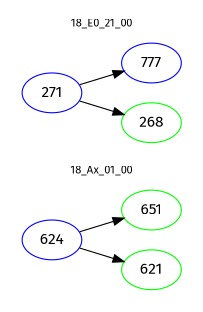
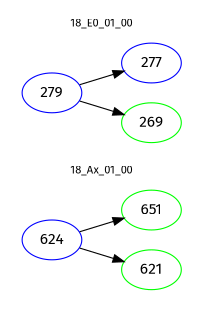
cluster "18_E0_21_00": label "18_E0_21_00" -> "18_E0_01_00"
node "777": label "777" -> "277"
node "271": label "271" -> "279"
node "268": label "268" -> "269"
